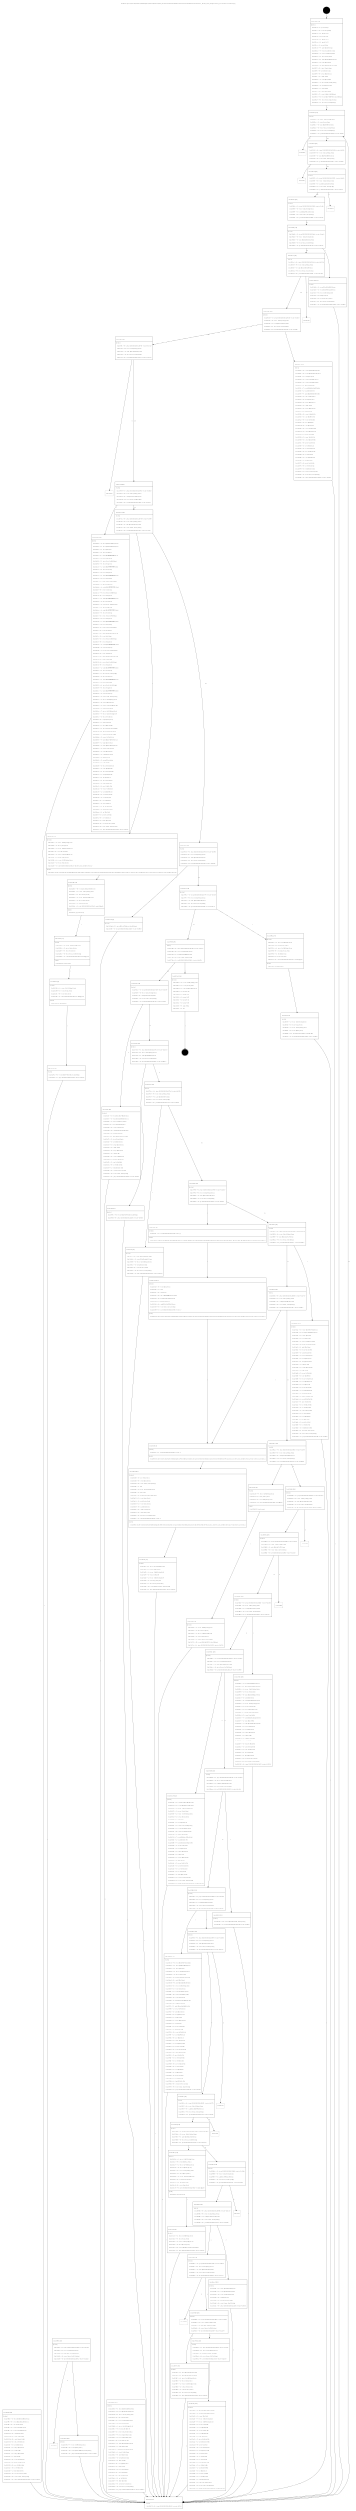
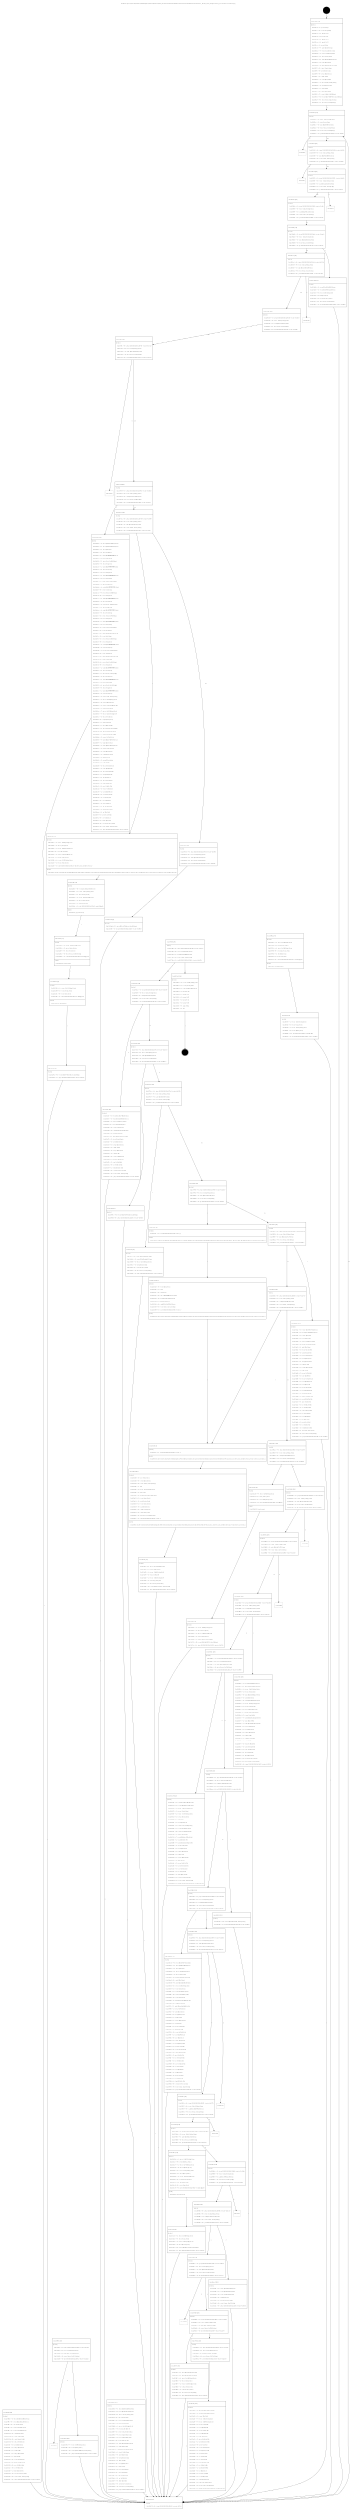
node "0x4020f7 [147]": removed
node "0x40176c [28]": removed
